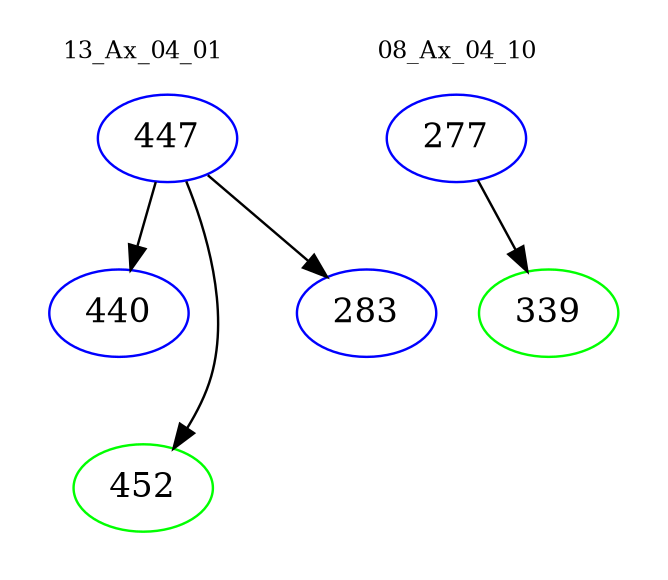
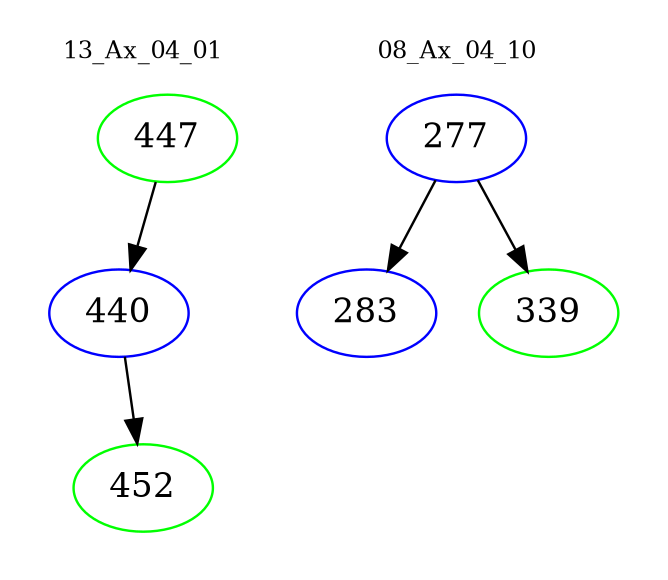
node "447": color blue -> green
edge "447" -> "283": now "277" -> "283"
edge "447" -> "452": now "440" -> "452"
